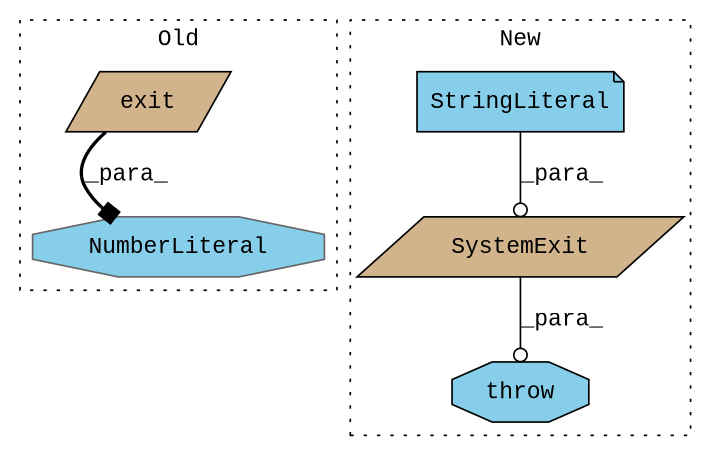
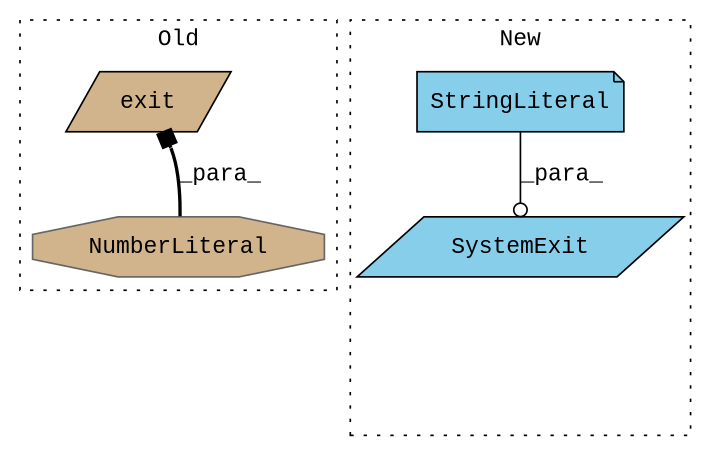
edge "exit" -> "NumberLiteral": reversed
node "NumberLiteral": fillcolor skyblue -> tan
node "SystemExit": fillcolor tan -> skyblue
node "throw": removed
